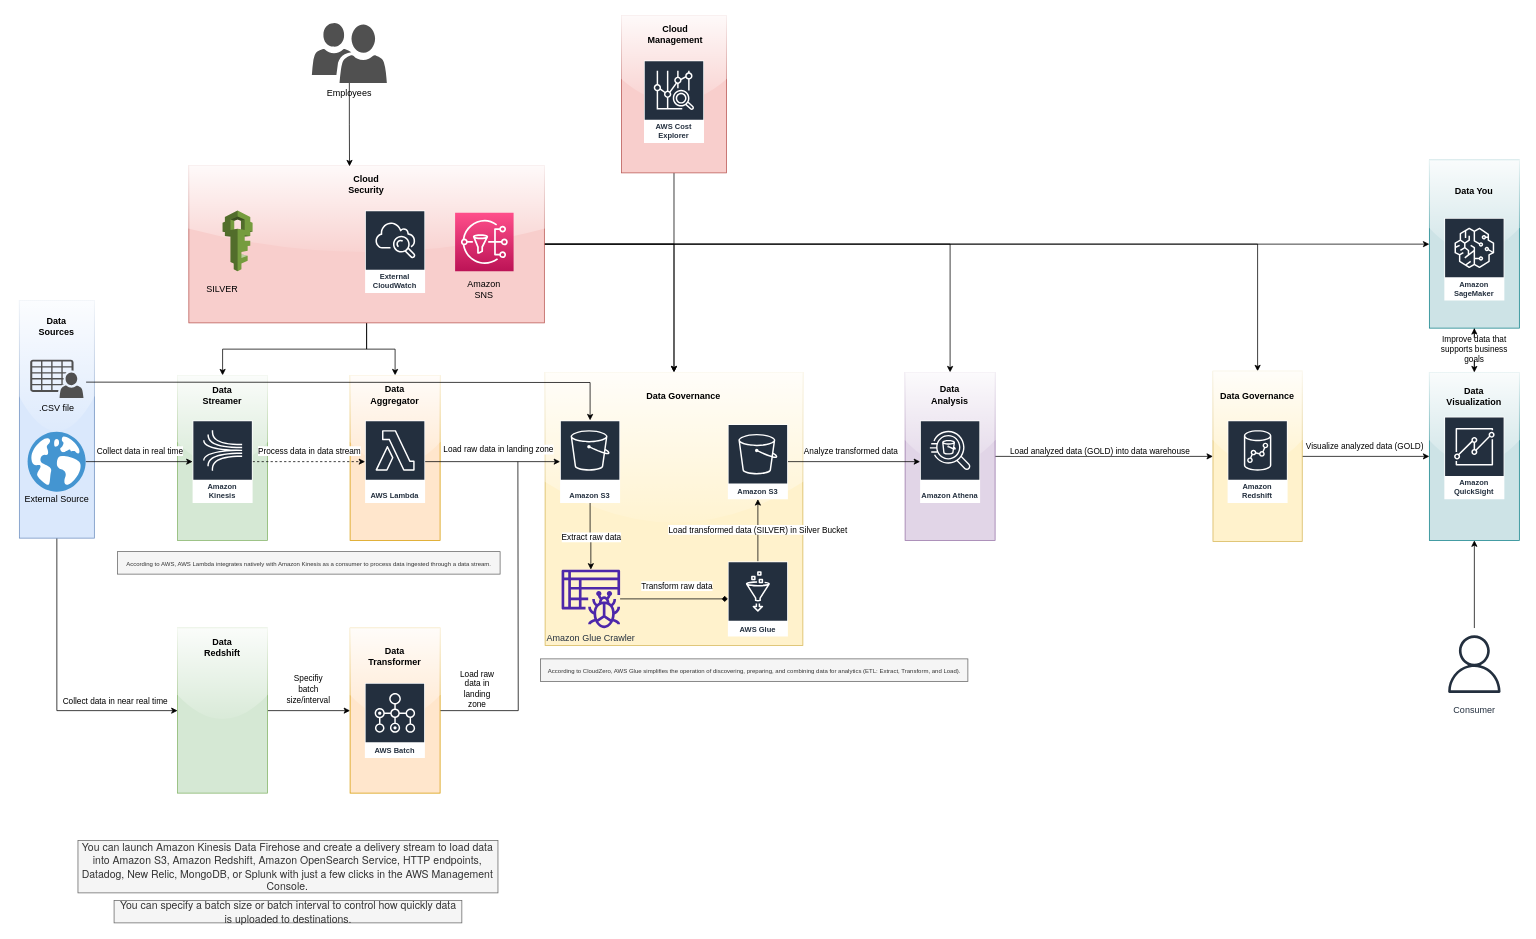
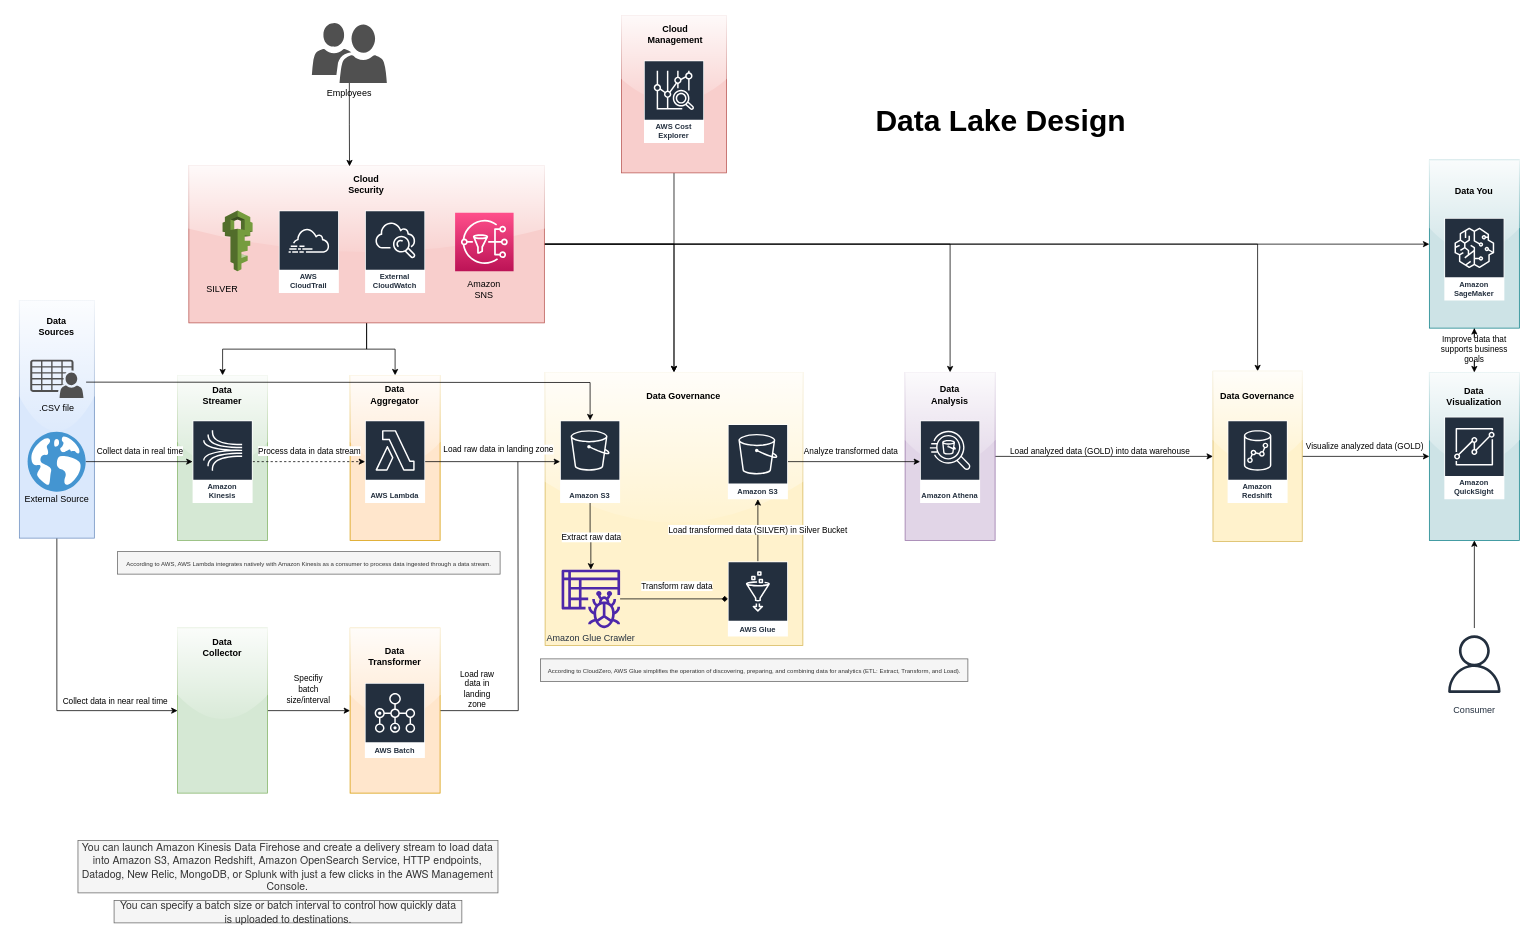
node "Data Lake Design": added
node "AWS CloudTrail": added
node "Data Redshift": label "Data Redshift" -> "Data Collector"
